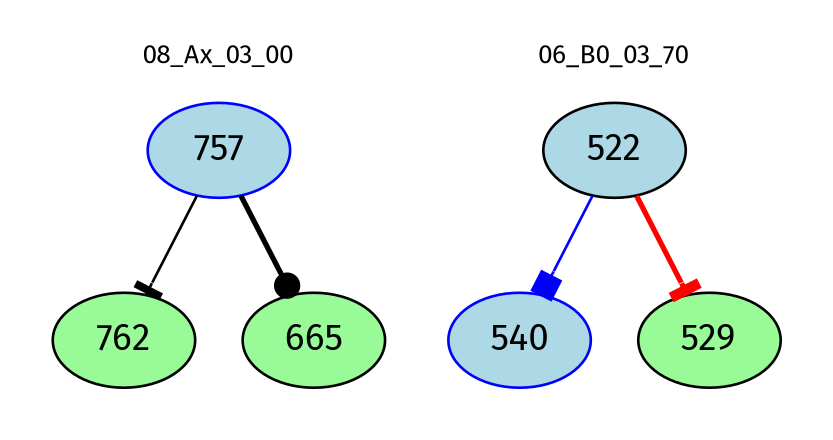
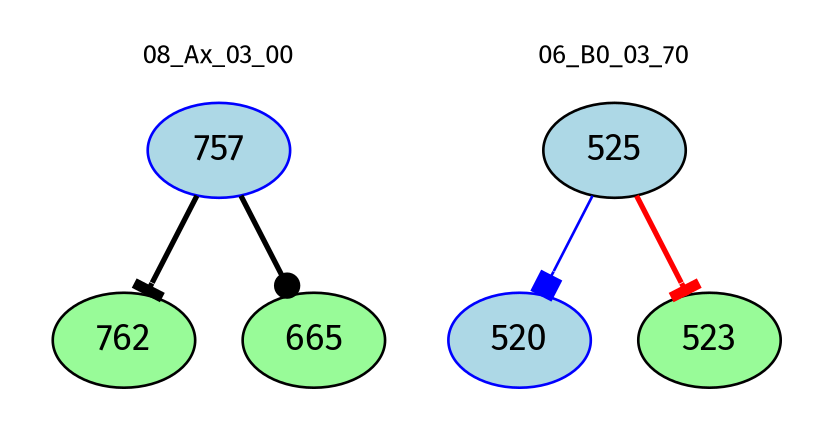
node "522": label "522" -> "525"
edge "757" -> "762": style solid -> bold
node "540": label "540" -> "520"
node "529": label "529" -> "523"
